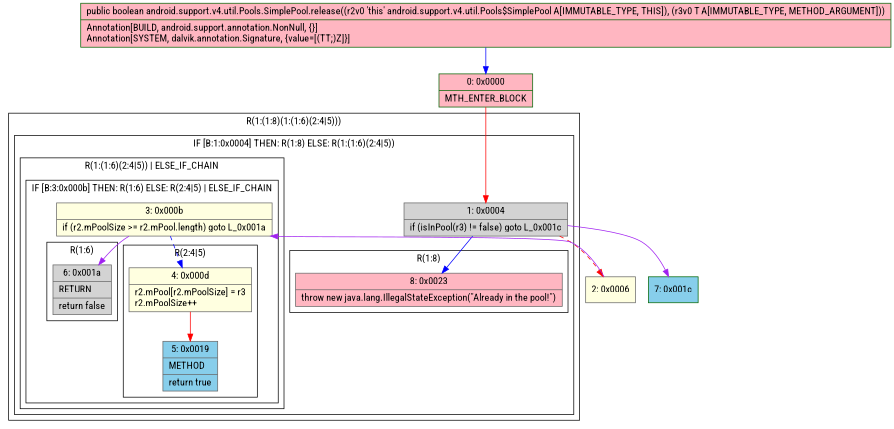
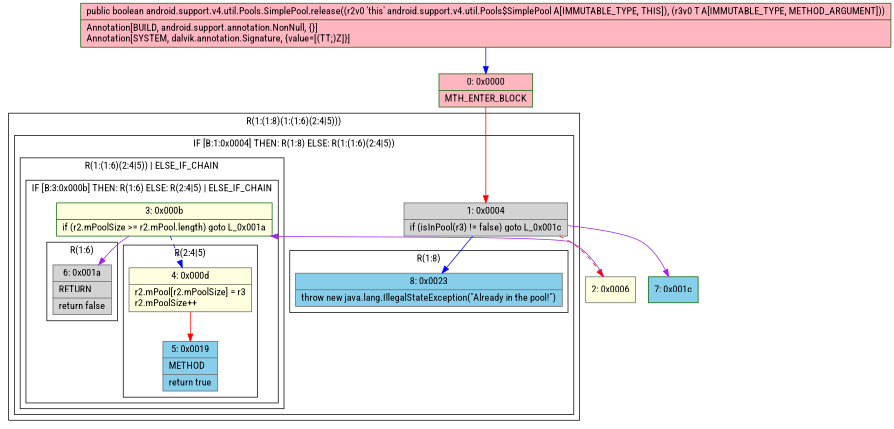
node "3: 0x000b": color gray40 -> darkgreen
node "8: 0x0023": fillcolor lightpink -> skyblue
